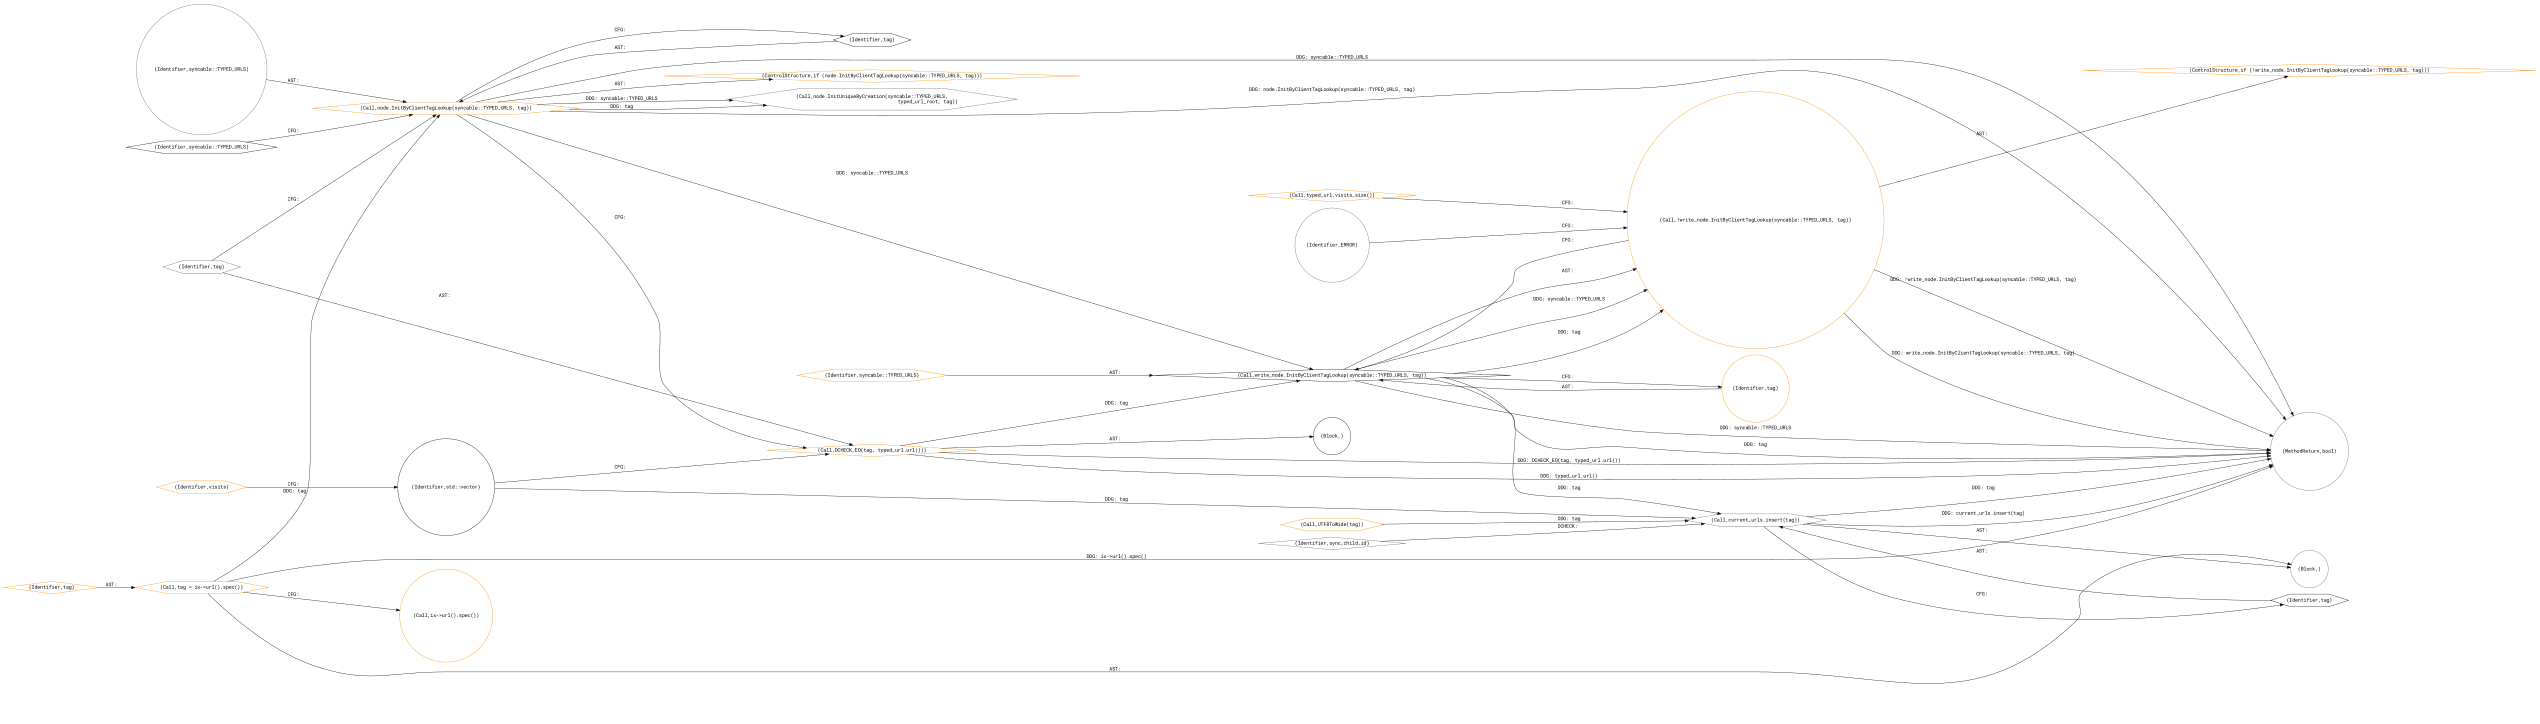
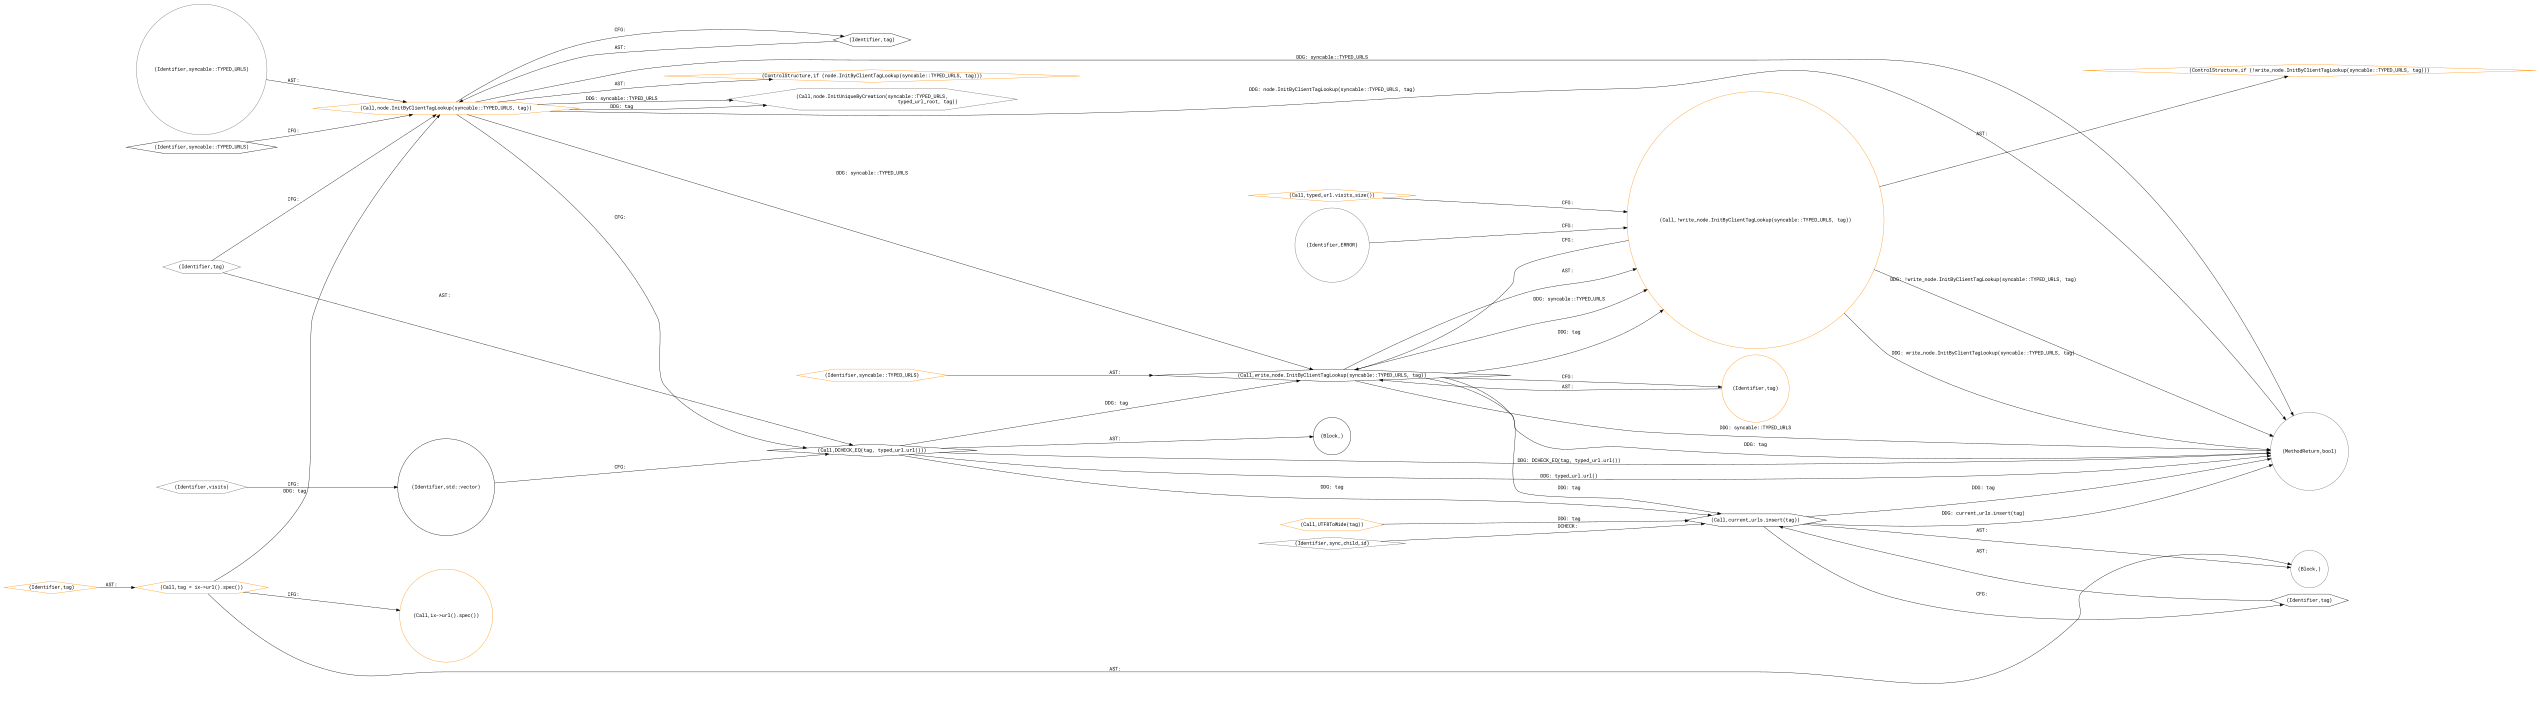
node "(Call,DCHECK_EQ(tag, typed_url.url()))": color darkorange -> black
node "(Identifier,visits)": color darkorange -> gray40
edge "(Identifier,std::vector)" -> "(Call,current_urls.insert(tag))": now "(Call,DCHECK_EQ(tag, typed_url.url()))" -> "(Call,current_urls.insert(tag))"
node "(Call,current_urls.insert(tag))": color gray40 -> black
edge "(Call,tag = ix->url().spec())" -> "(MethodReturn,bool)": removed, label "DDG: ix->url().spec()"
